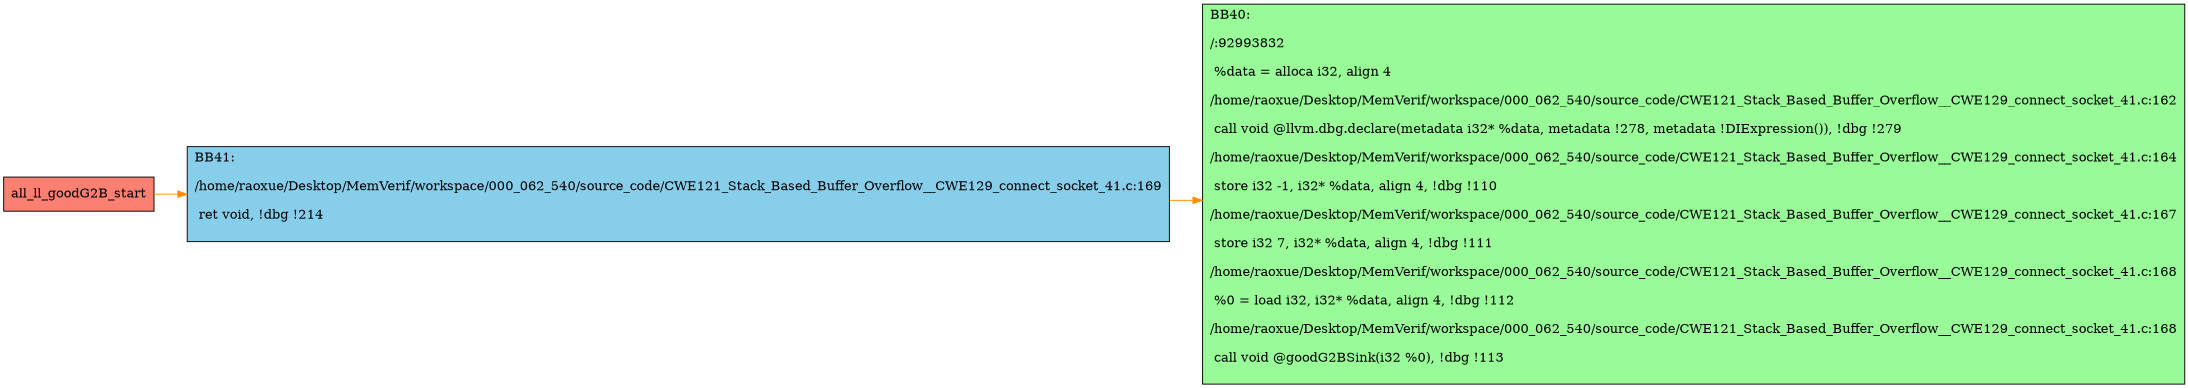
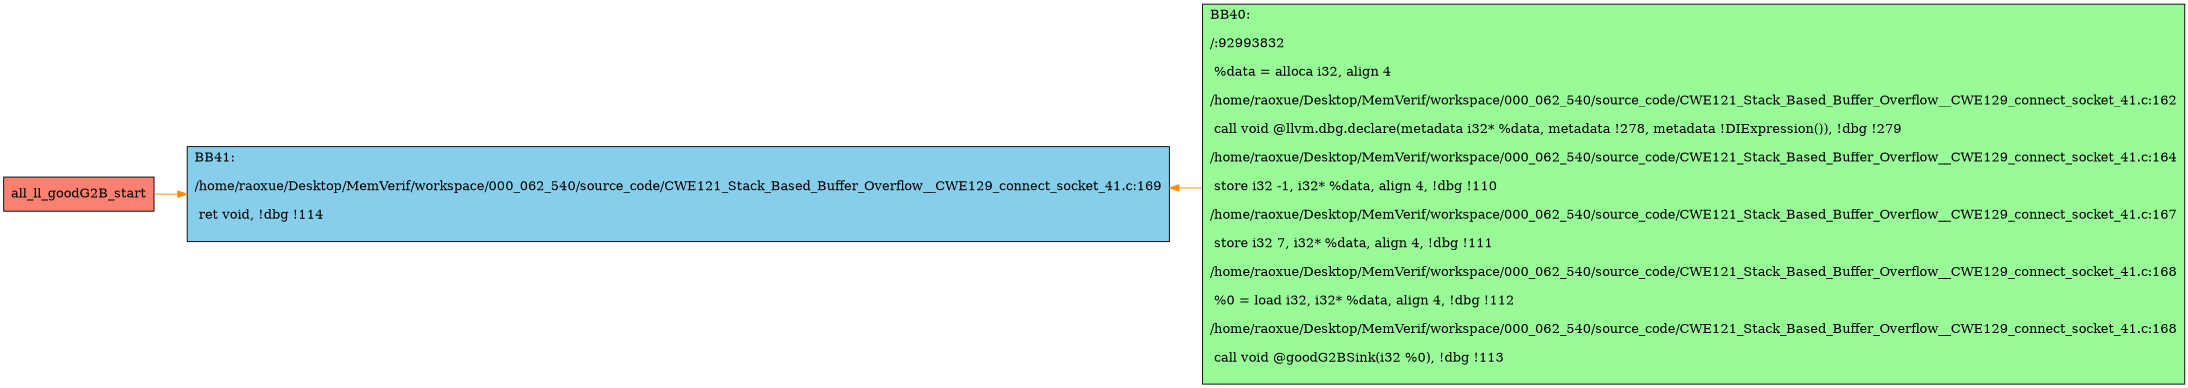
edge "BB41:" -> "BB40:": reversed
node "BB41:": text "ret void, !dbg !214" -> "ret void, !dbg !114"
